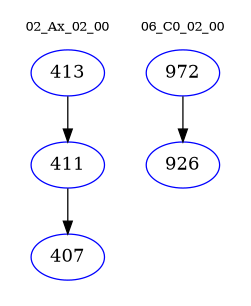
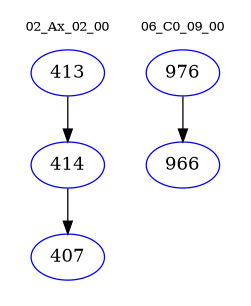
cluster "06_C0_02_00": label "06_C0_02_00" -> "06_C0_09_00"
node "972": label "972" -> "976"
node "411": label "411" -> "414"
node "926": label "926" -> "966"
